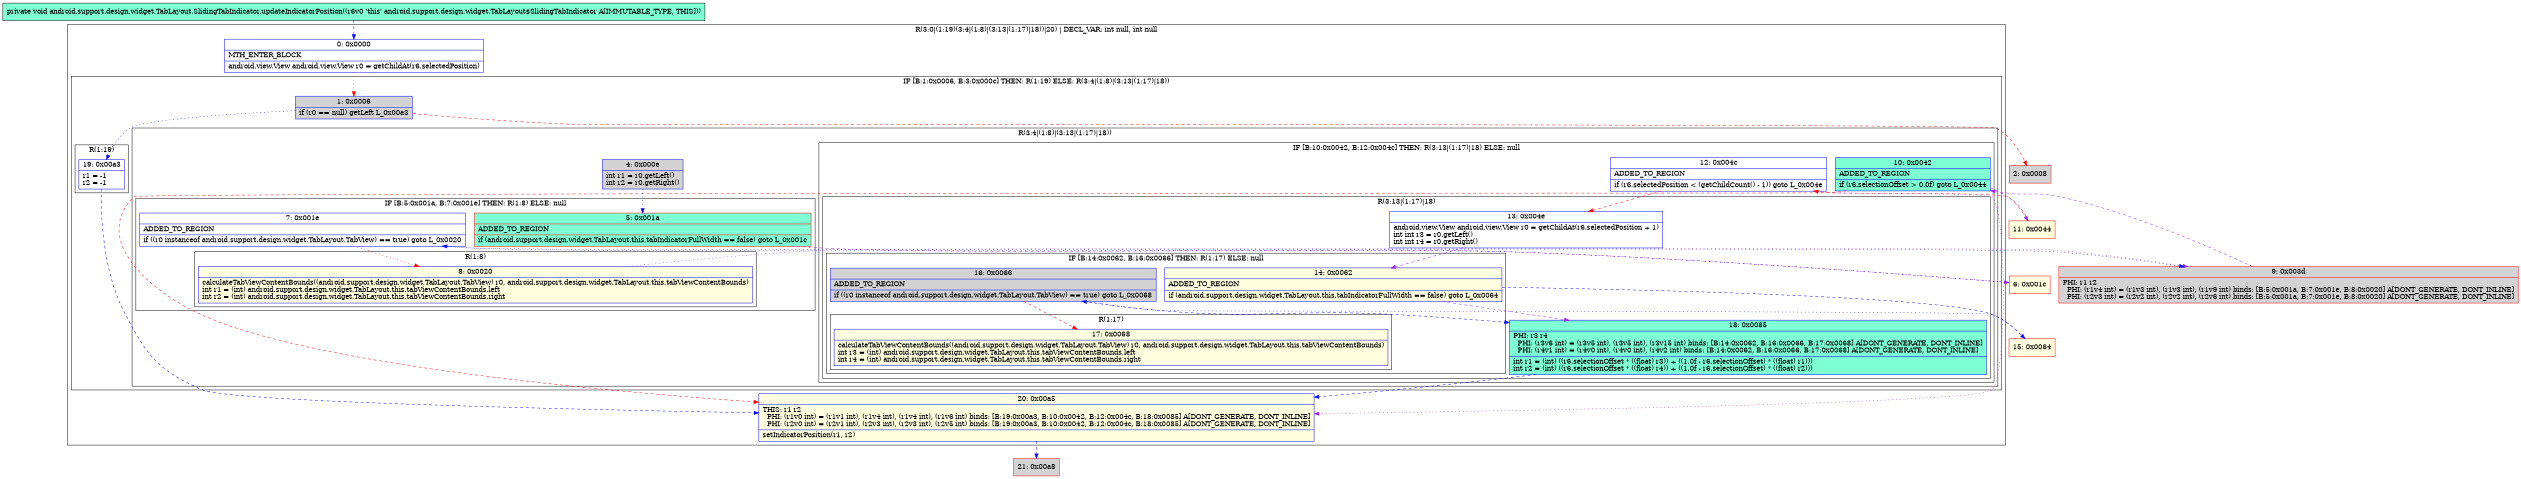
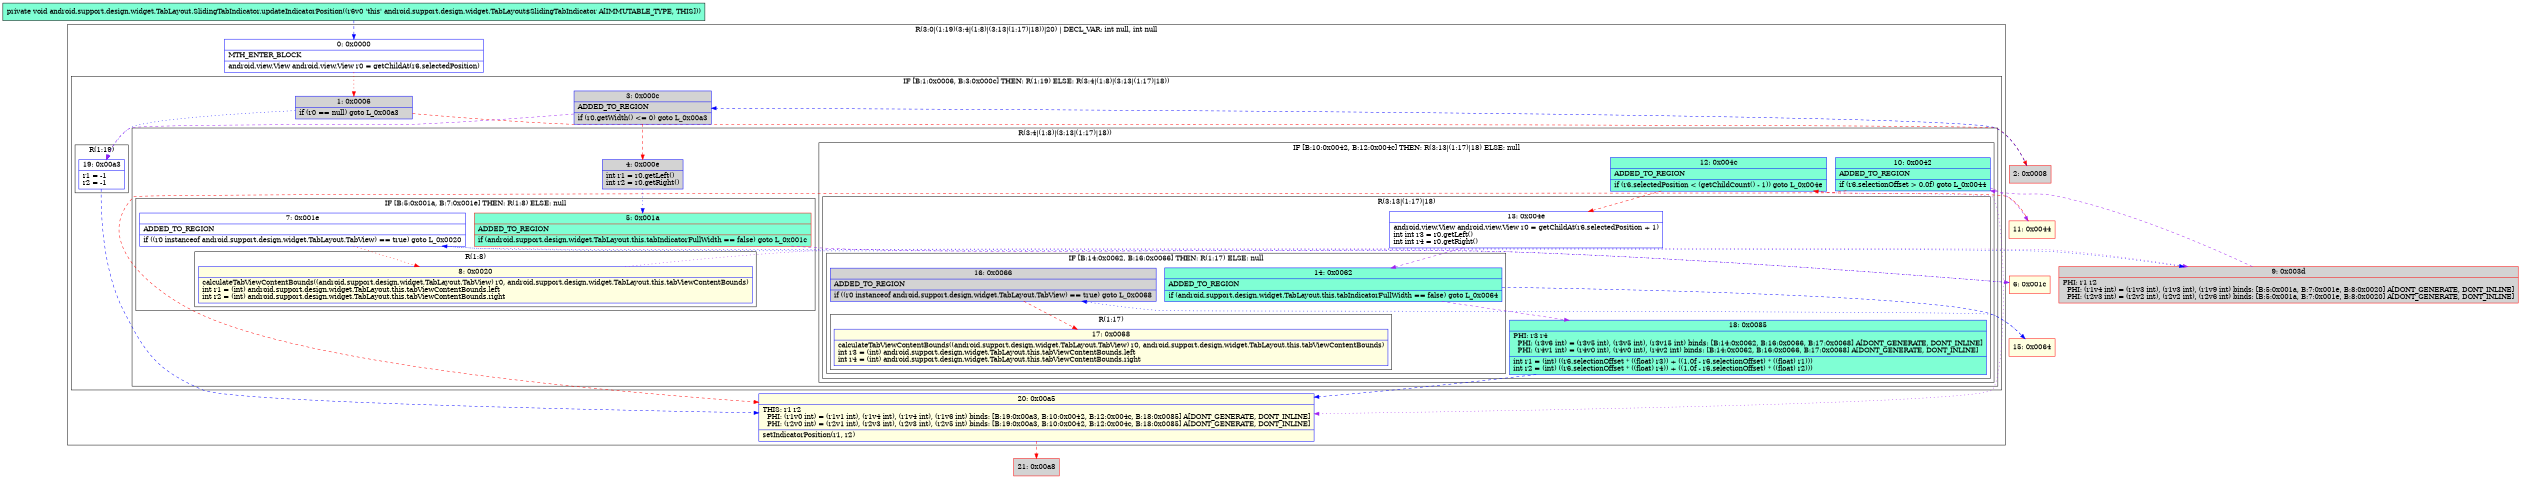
node "3: 0x000c": added
node "1: 0x0006": text "if (r0 == null) getLeft L_0x00a3" -> "if (r0 == null) goto L_0x00a3"
node "12: 0x004c": fillcolor white -> aquamarine
node "14: 0x0062": fillcolor lightyellow -> aquamarine
edge "16: 0x0066" -> "18: 0x0085": removed
edge "20: 0x00a5" -> "21: 0x00a8": color blue -> red
